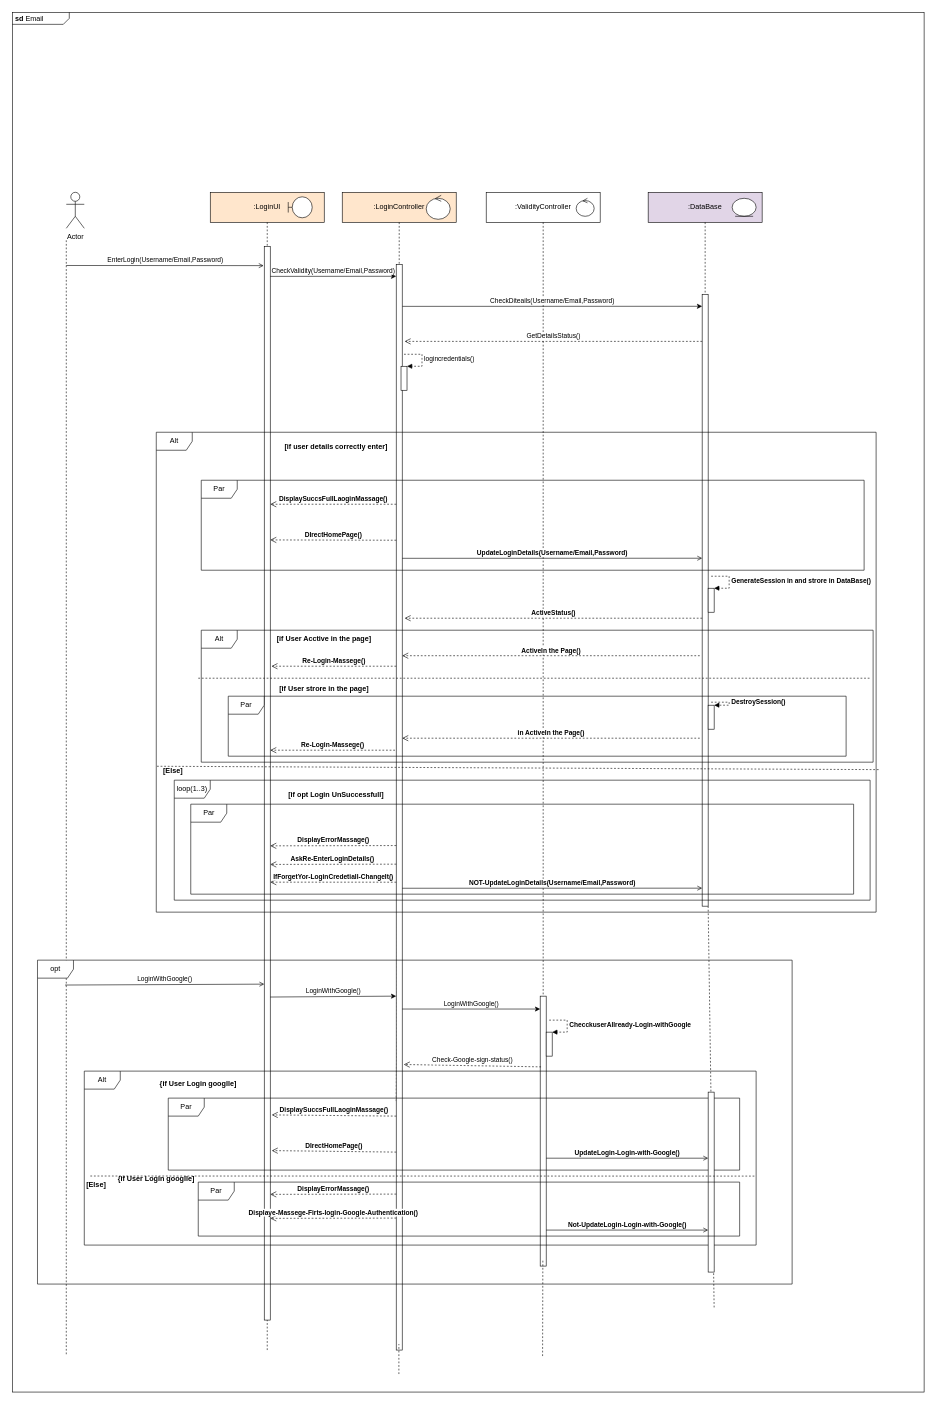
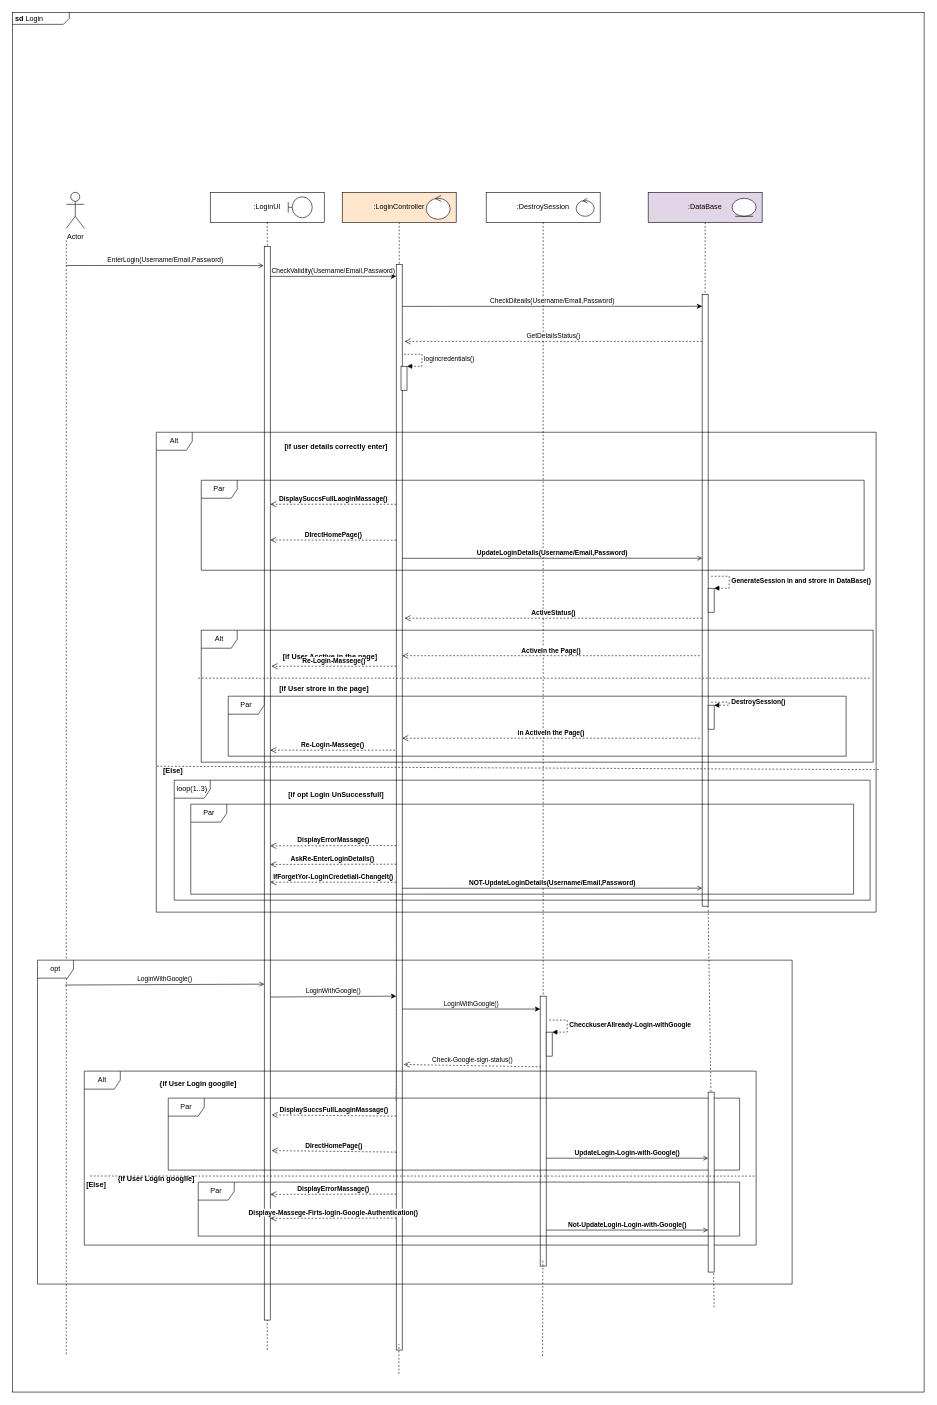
node "sd Email": label "sd Email" -> "sd Login"
node ":LoginUI": fillcolor #ffe6cc -> #ffffff
node ":ValidityController": label ":ValidityController" -> ":DestroySession"
node "[if User Acctive in the page]": moved (324, 638) -> (330, 656)
